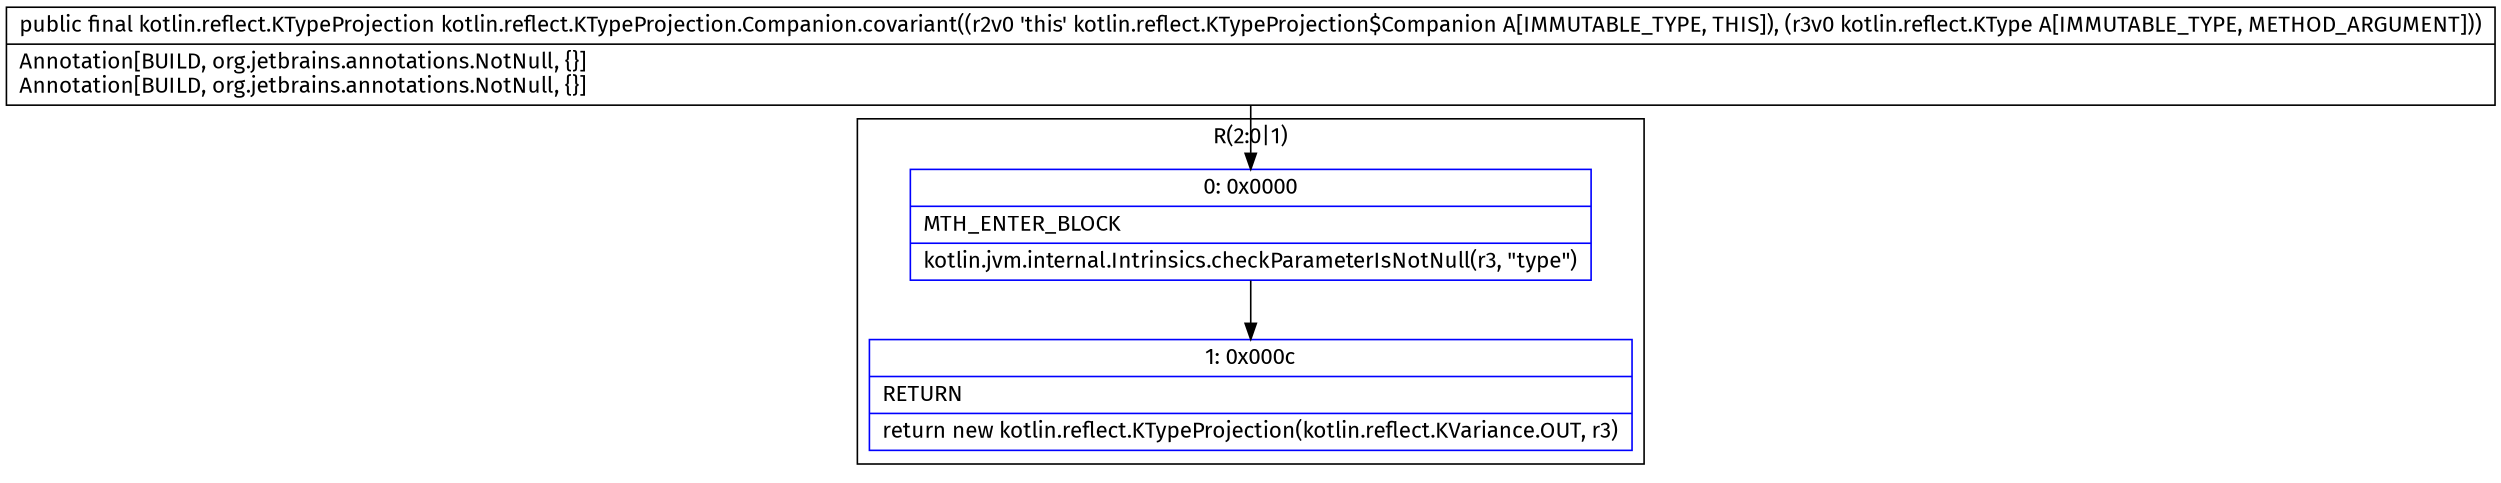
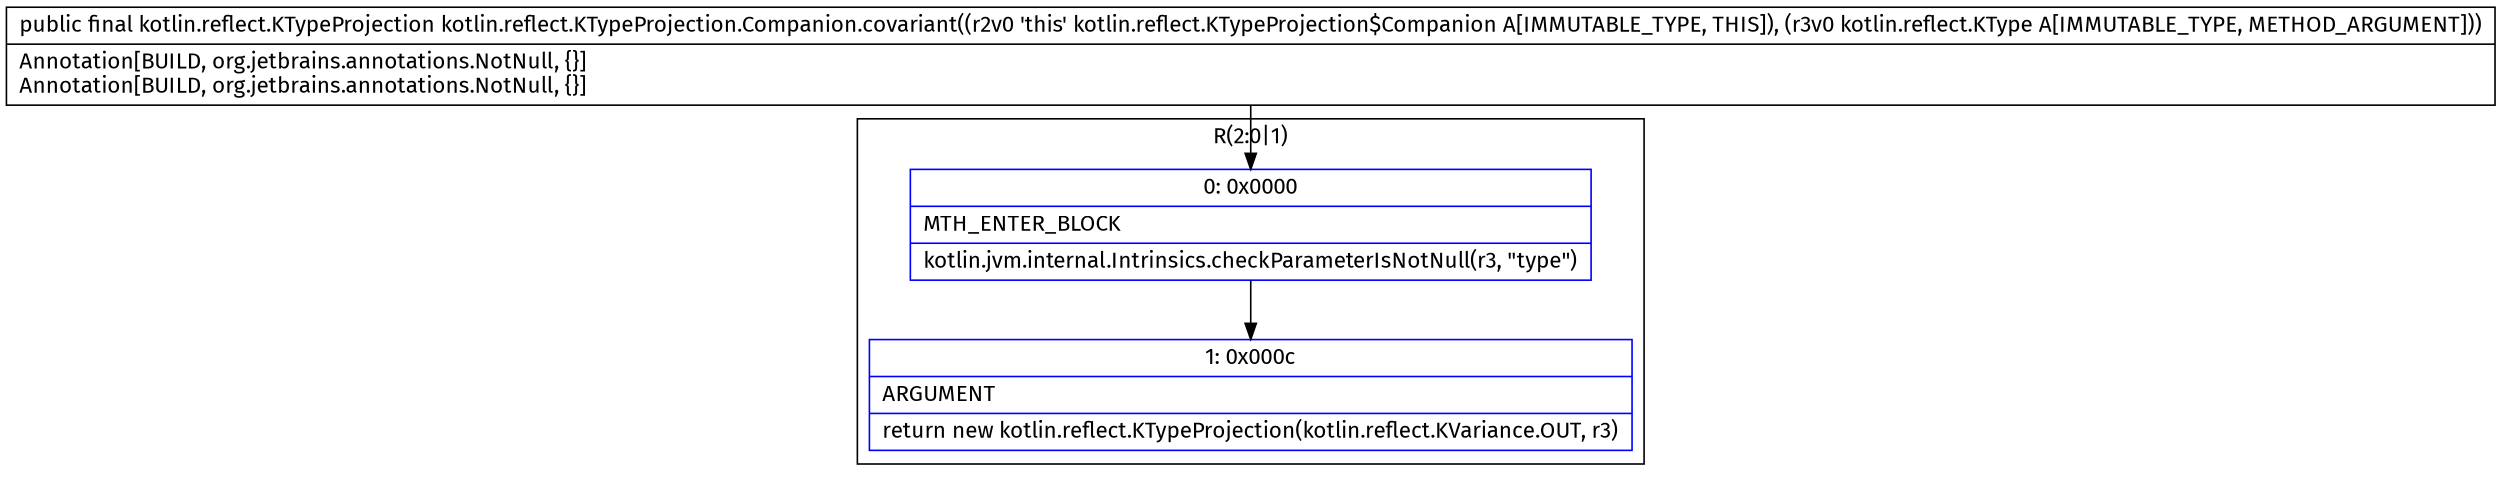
node "1: 0x000c": text "RETURN" -> "ARGUMENT"
